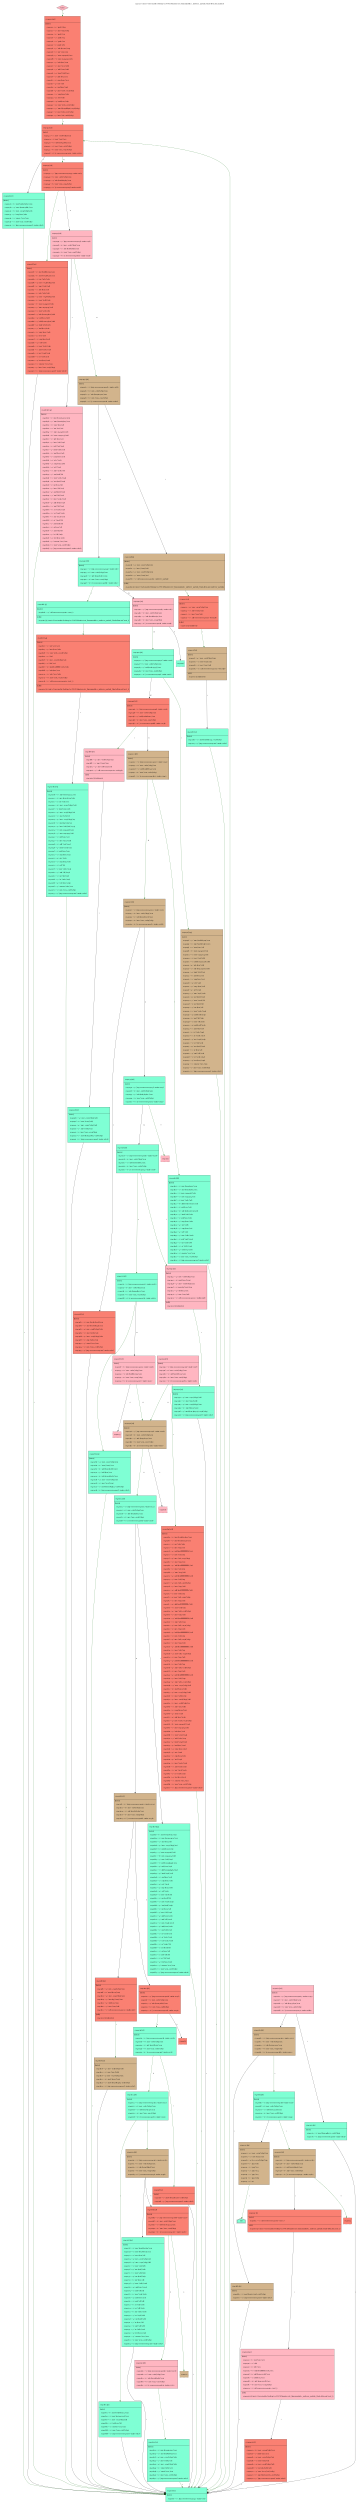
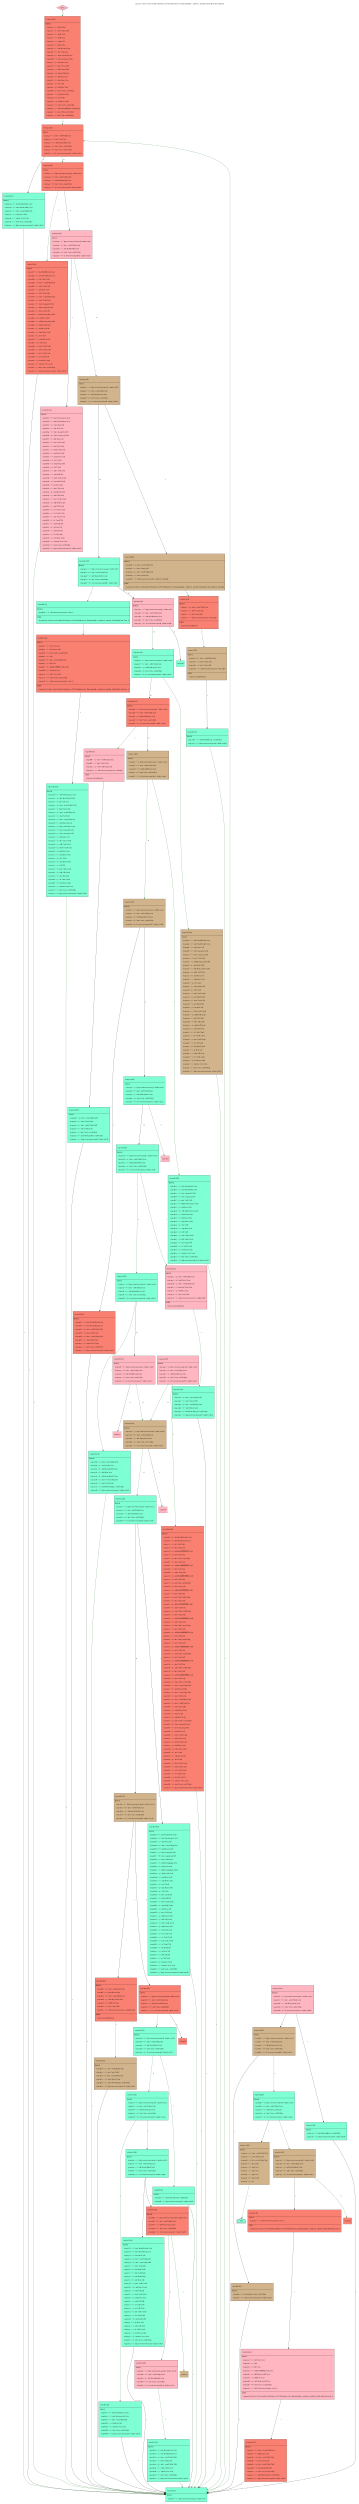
node "0x40166e [28]": fillcolor tan -> aquamarine
node "0x401aef [12]": fillcolor salmon -> aquamarine
